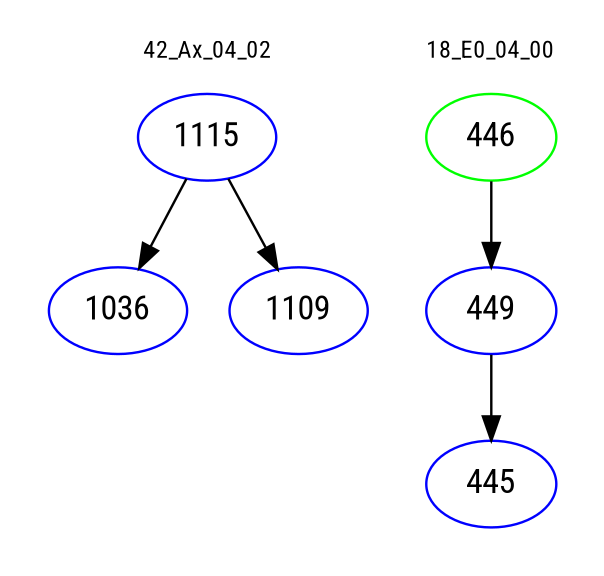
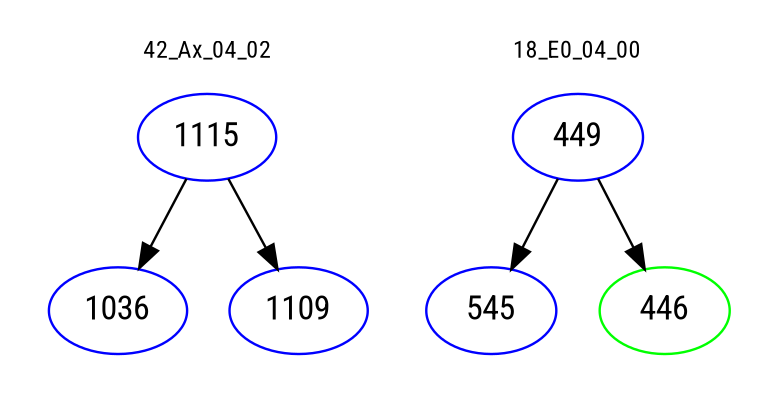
edge "446" -> "449": reversed
node "445": label "445" -> "545"
